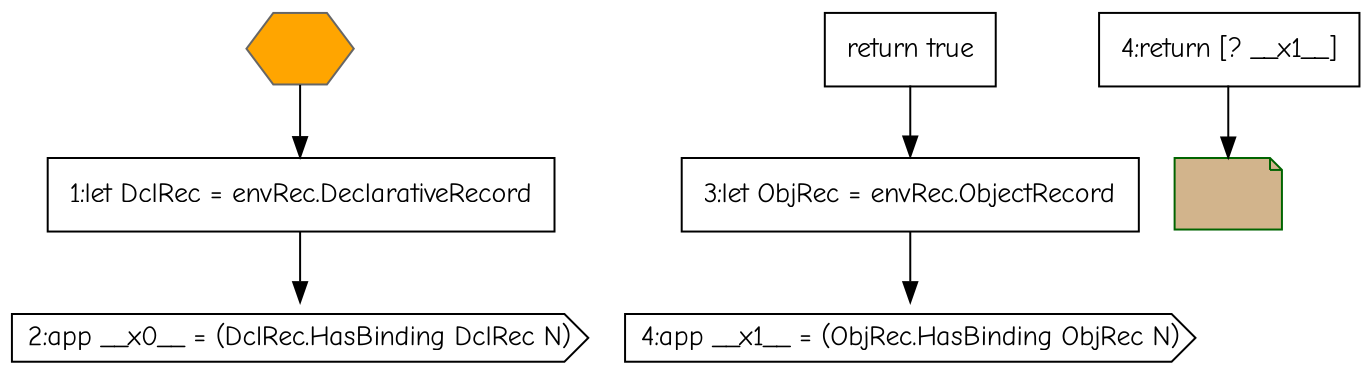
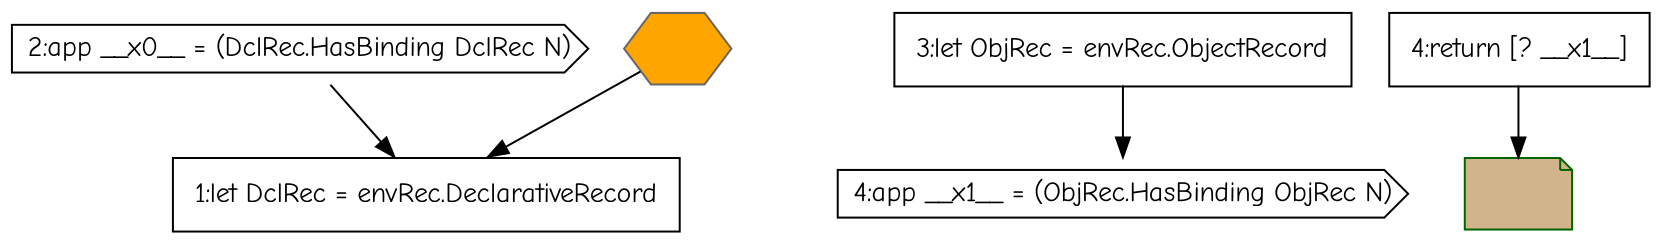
node "return true": removed
edge "1:let DclRec = envRec.DeclarativeRecord" -> "2:app __x0__ = (DclRec.HasBinding DclRec N)": reversed
